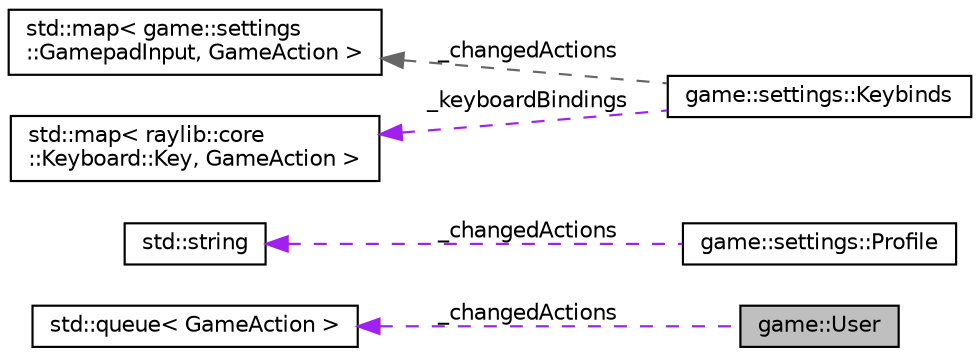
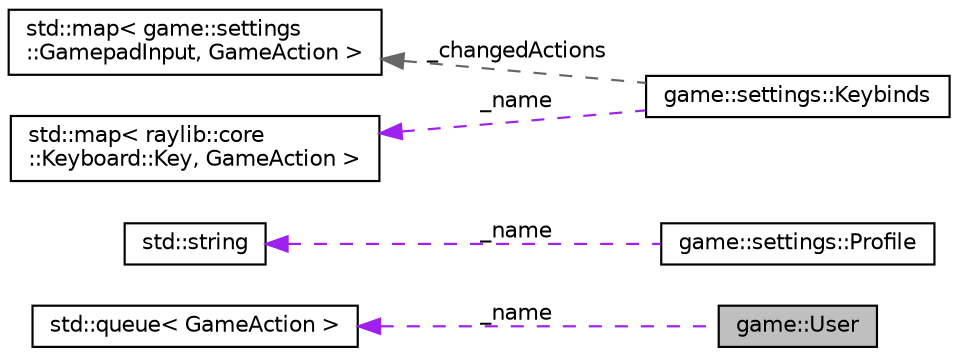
edge "game::settings::Keybinds" -> "std::map< raylib::core ::Keyboard::Key, GameAction >": label " _keyboardBindings" -> " _name"
edge "game::settings::Profile" -> "std::string": label " _changedActions" -> " _name"
edge "game::User" -> "std::queue< GameAction >": label " _changedActions" -> " _name"
